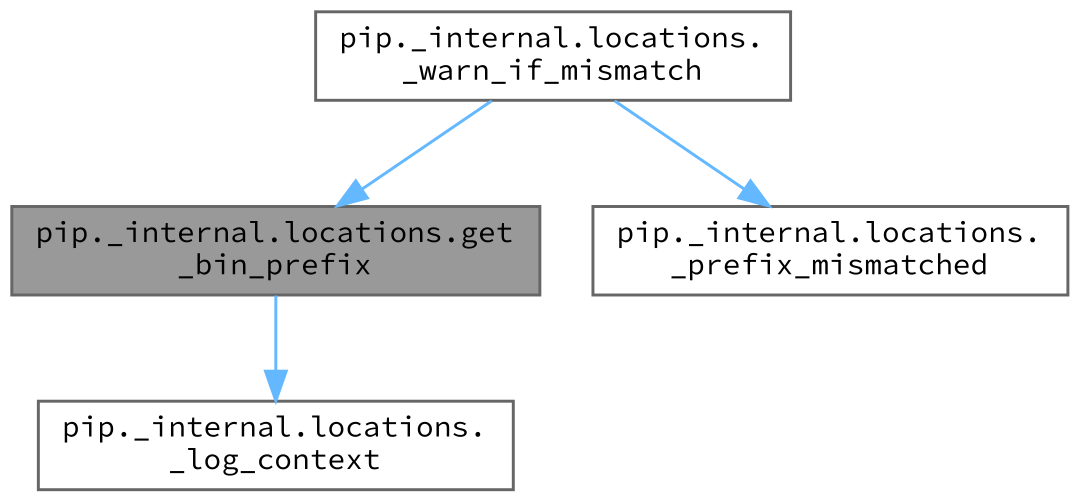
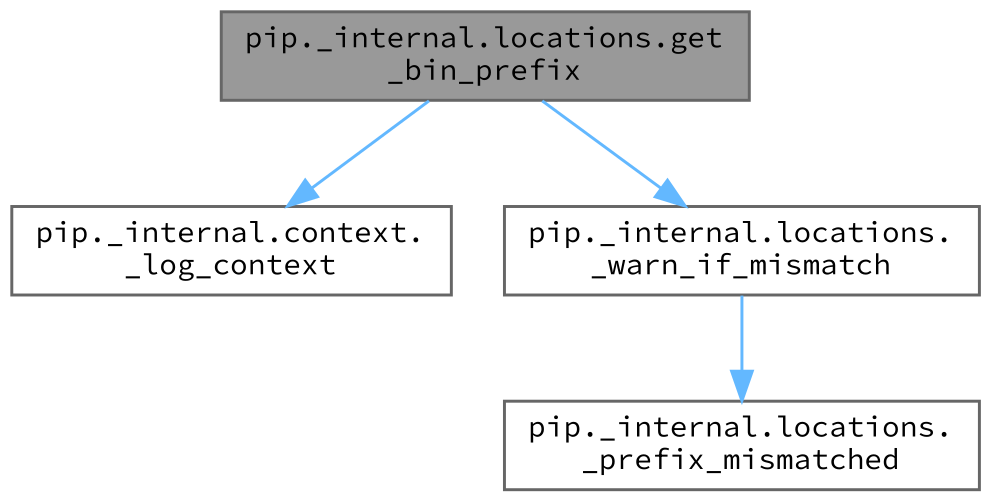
edge "pip._internal.locations. _warn_if_mismatch" -> "pip._internal.locations.get _bin_prefix": reversed
node "pip._internal.locations. _log_context": label "pip._internal.locations. _log_context" -> "pip._internal.context. _log_context"
